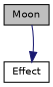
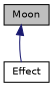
edge "Moon" -> "Effect": reversed
